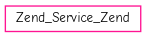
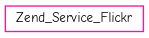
node "Zend_Service_Zend": label "Zend_Service_Zend" -> "Zend_Service_Flickr"
